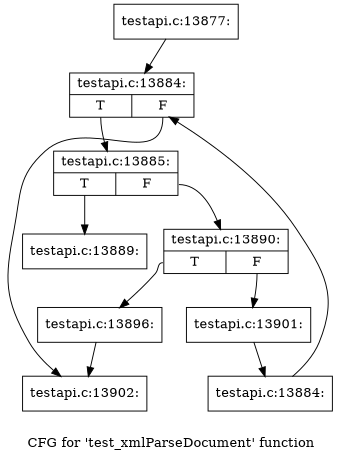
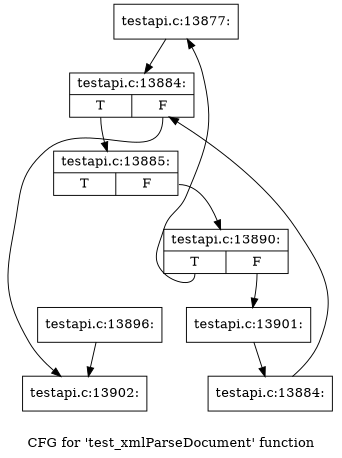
node "testapi.c:13889:": removed
edge "testapi.c:13890:" -> "testapi.c:13896:": now "testapi.c:13890:" -> "testapi.c:13877:"
